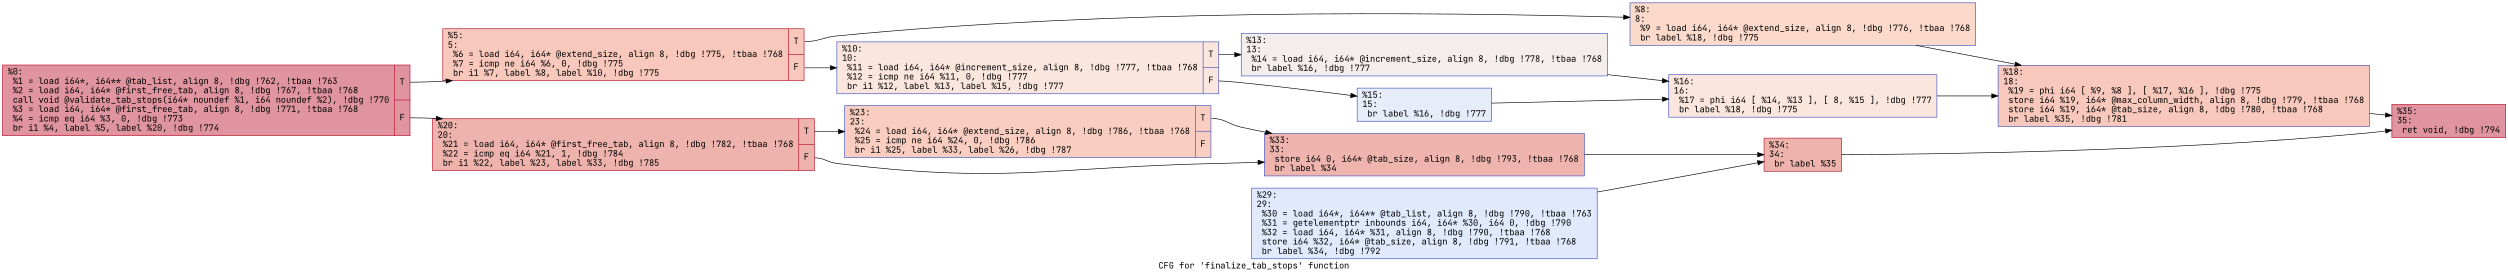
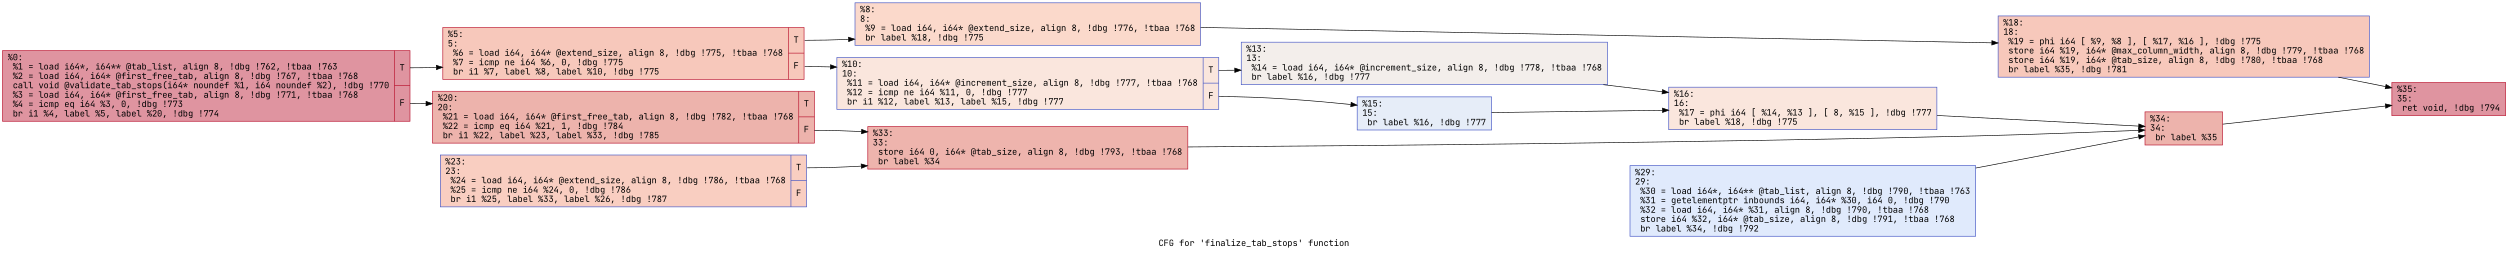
edge "%16:" -> "%18:": now "%16:" -> "%34:"
edge "%20:" -> "%23:": removed
node "%33:": color #3d50c3ff -> #b70d28ff
